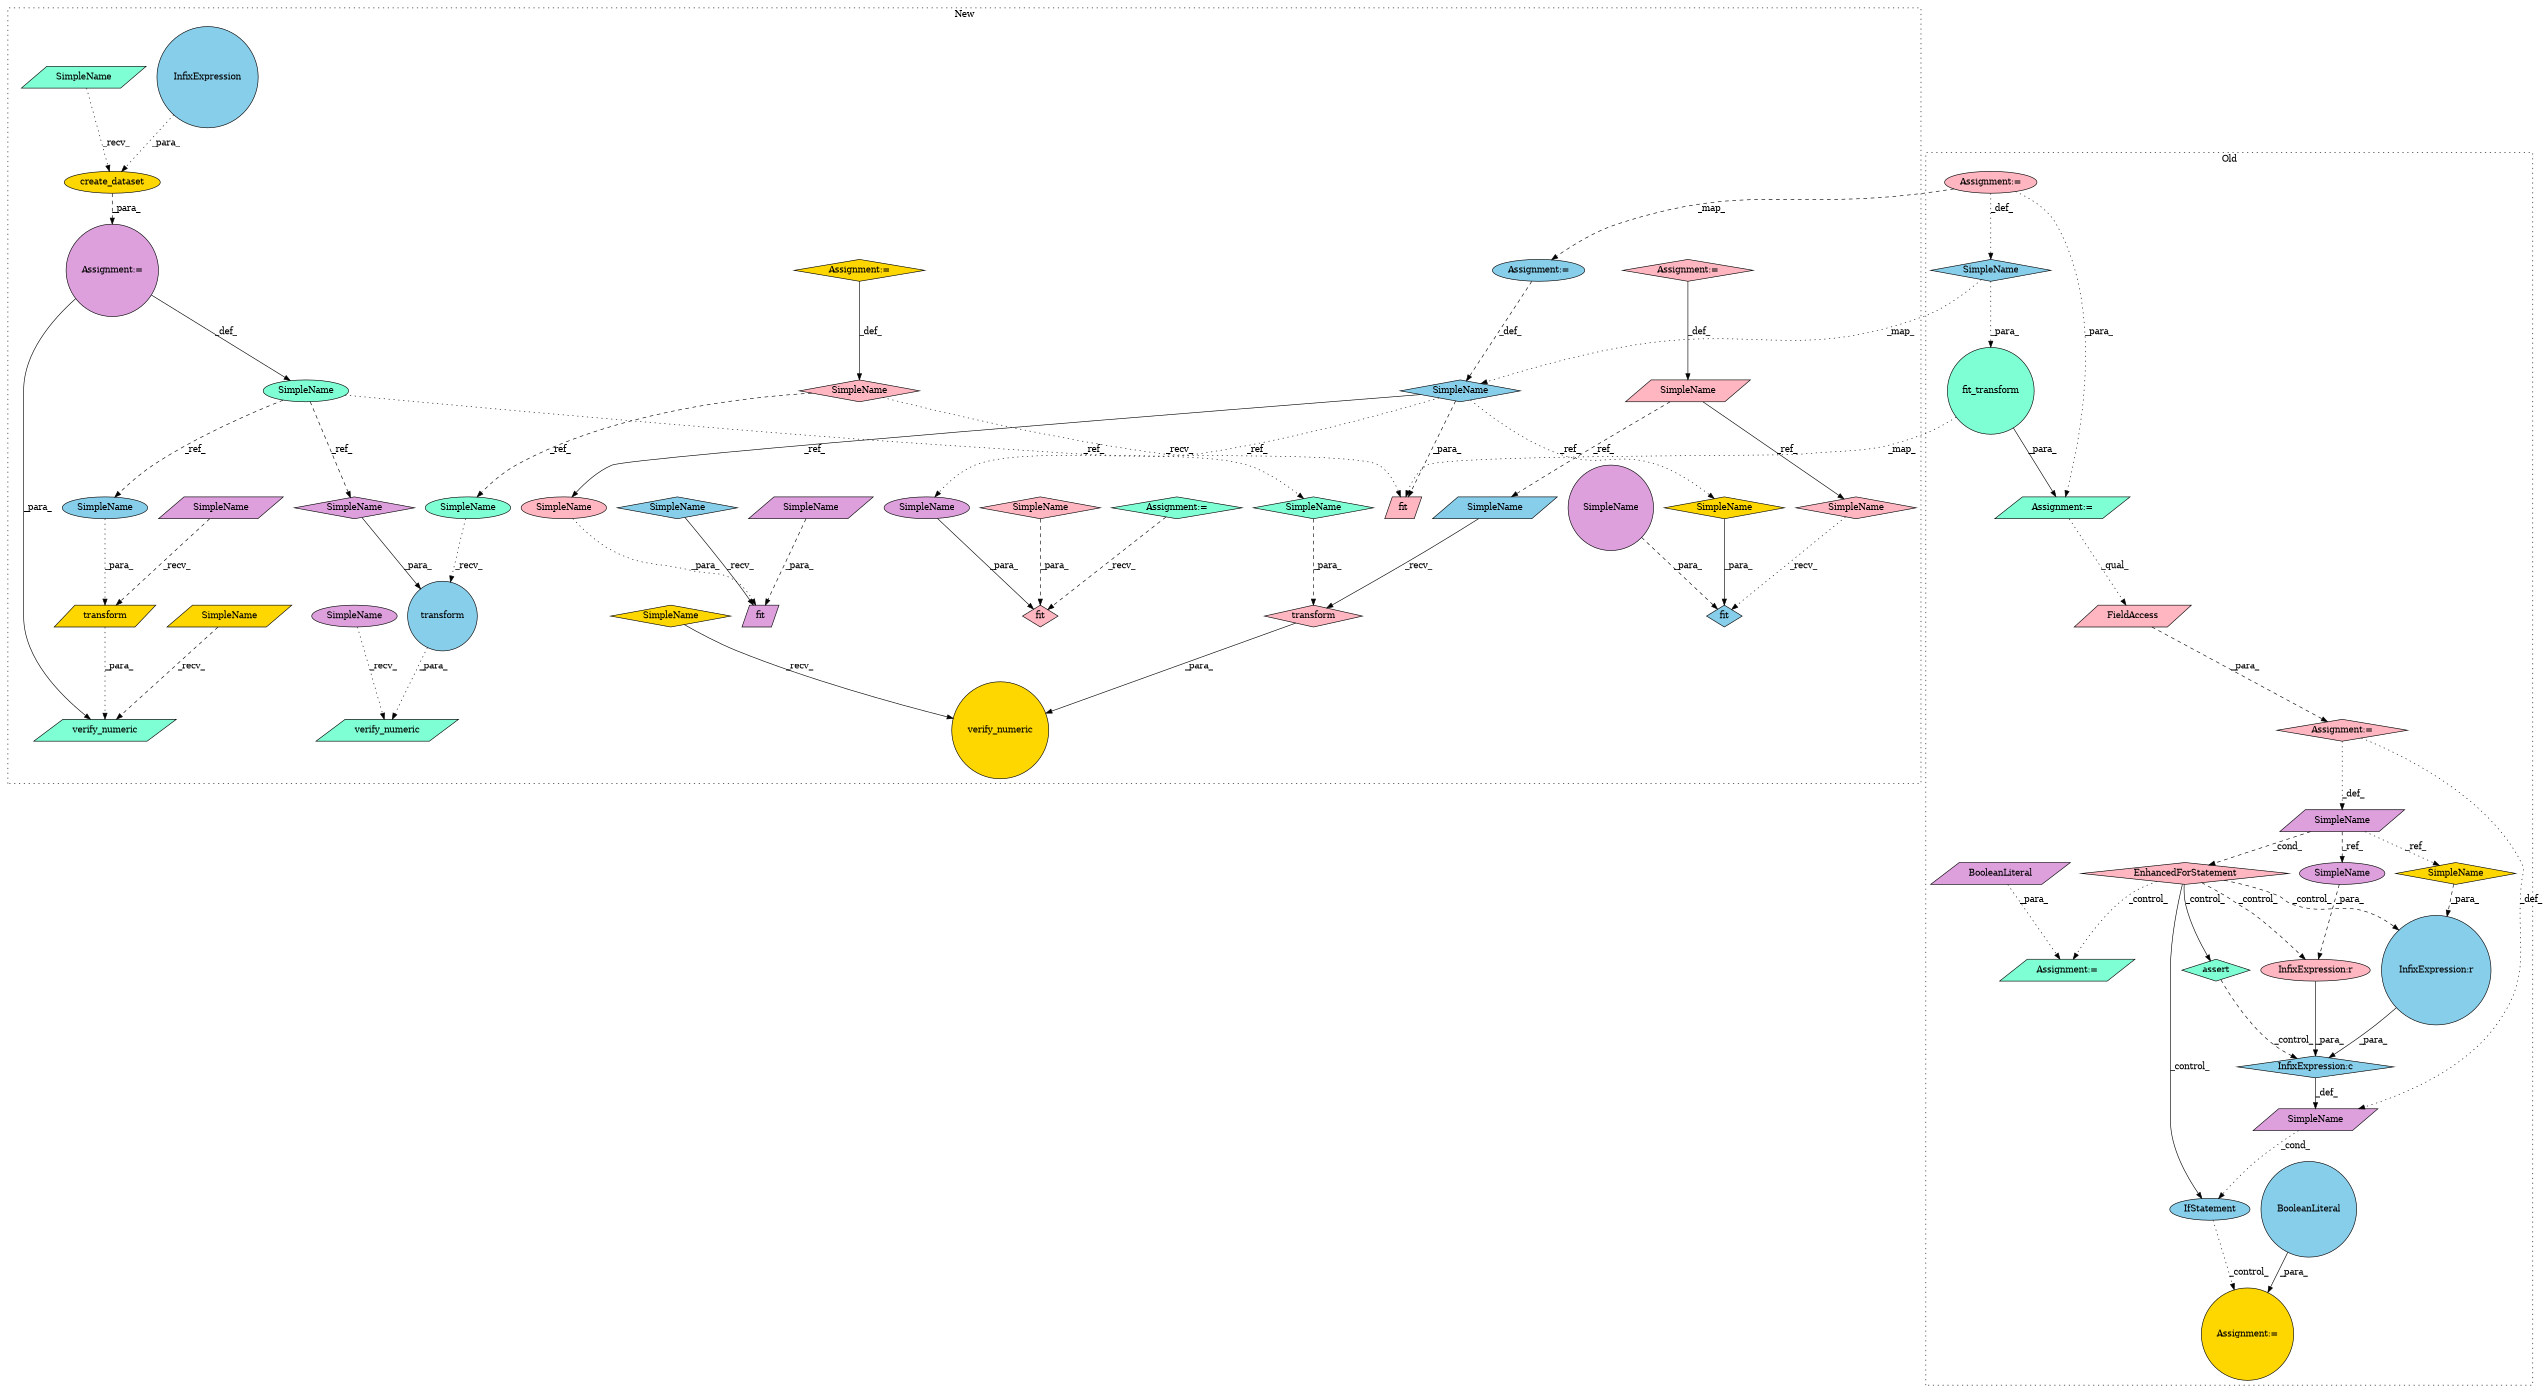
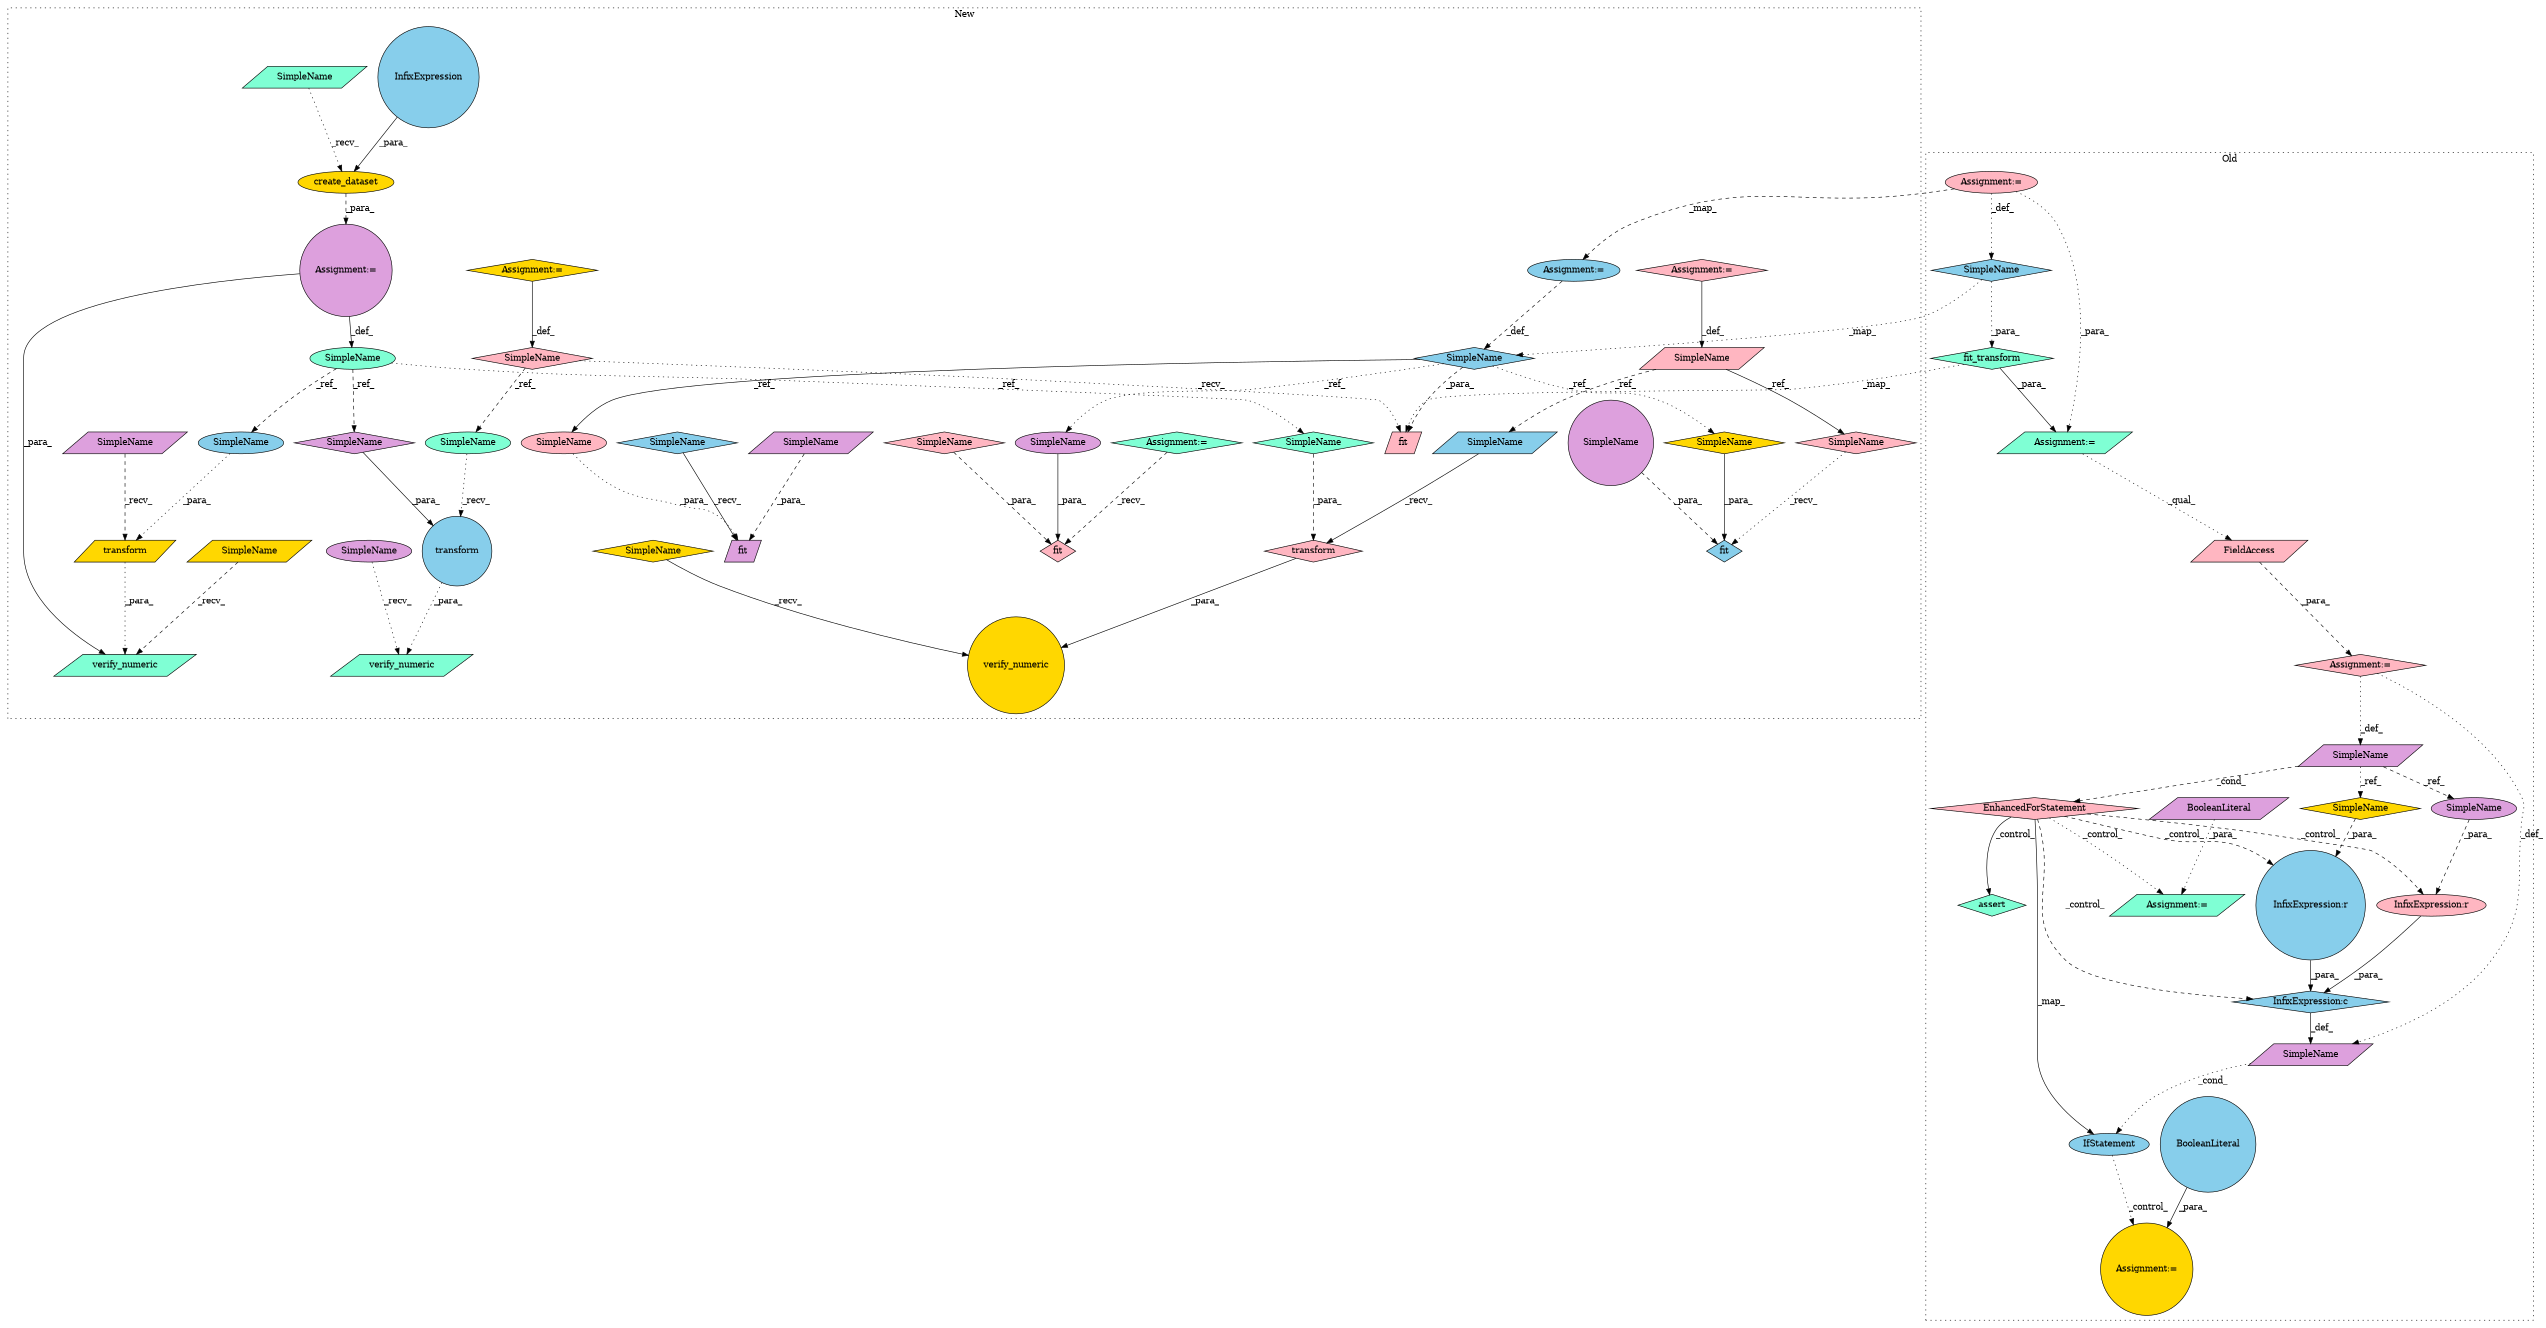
edge "InfixExpression" -> "create_dataset": style dotted -> solid
node "fit_transform": shape circle -> diamond
edge "assert" -> "InfixExpression:c": now "EnhancedForStatement" -> "InfixExpression:c"
edge "EnhancedForStatement" -> "IfStatement": label "_control_" -> "_map_"
